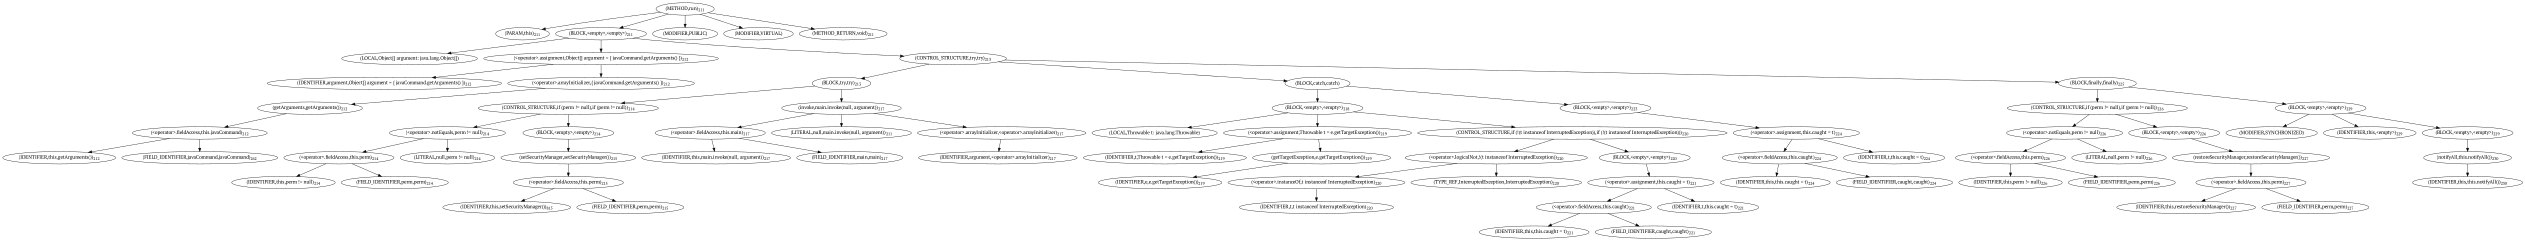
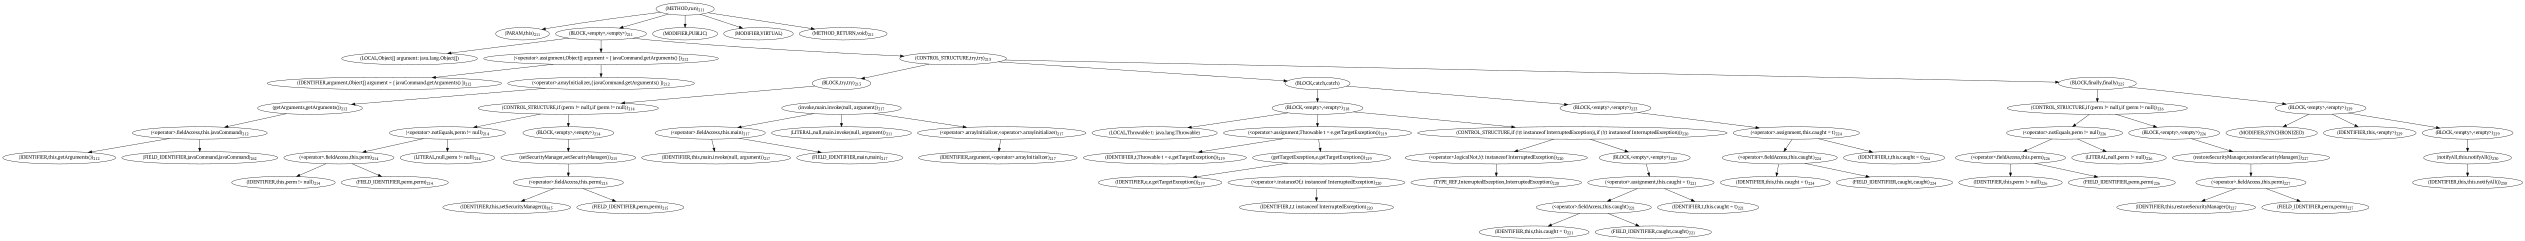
edge "(BLOCK,try,try)" -> "(invoke,main.invoke(null, argument))": removed
edge "(<operator>.logicalNot,!(t instanceof InterruptedException))" -> "(<operator>.instanceOf,t instanceof InterruptedException)": removed
